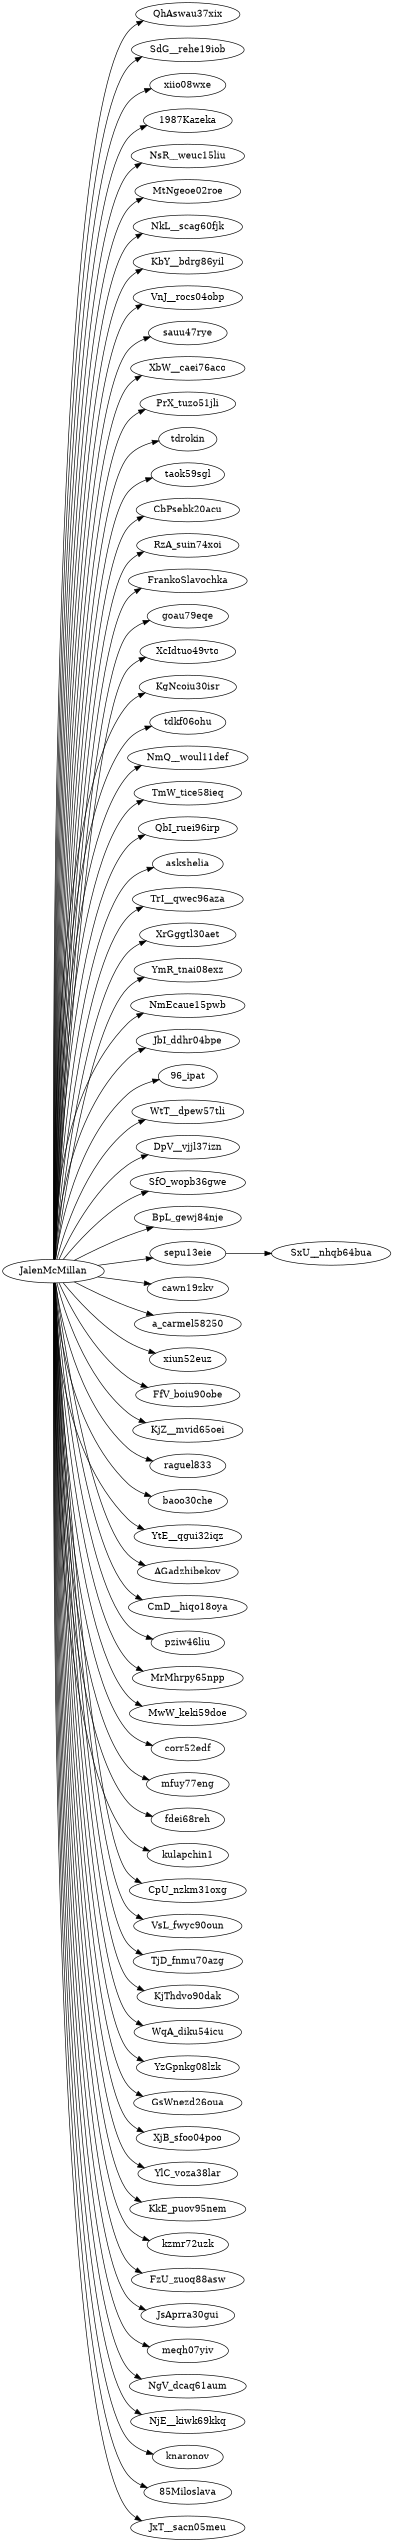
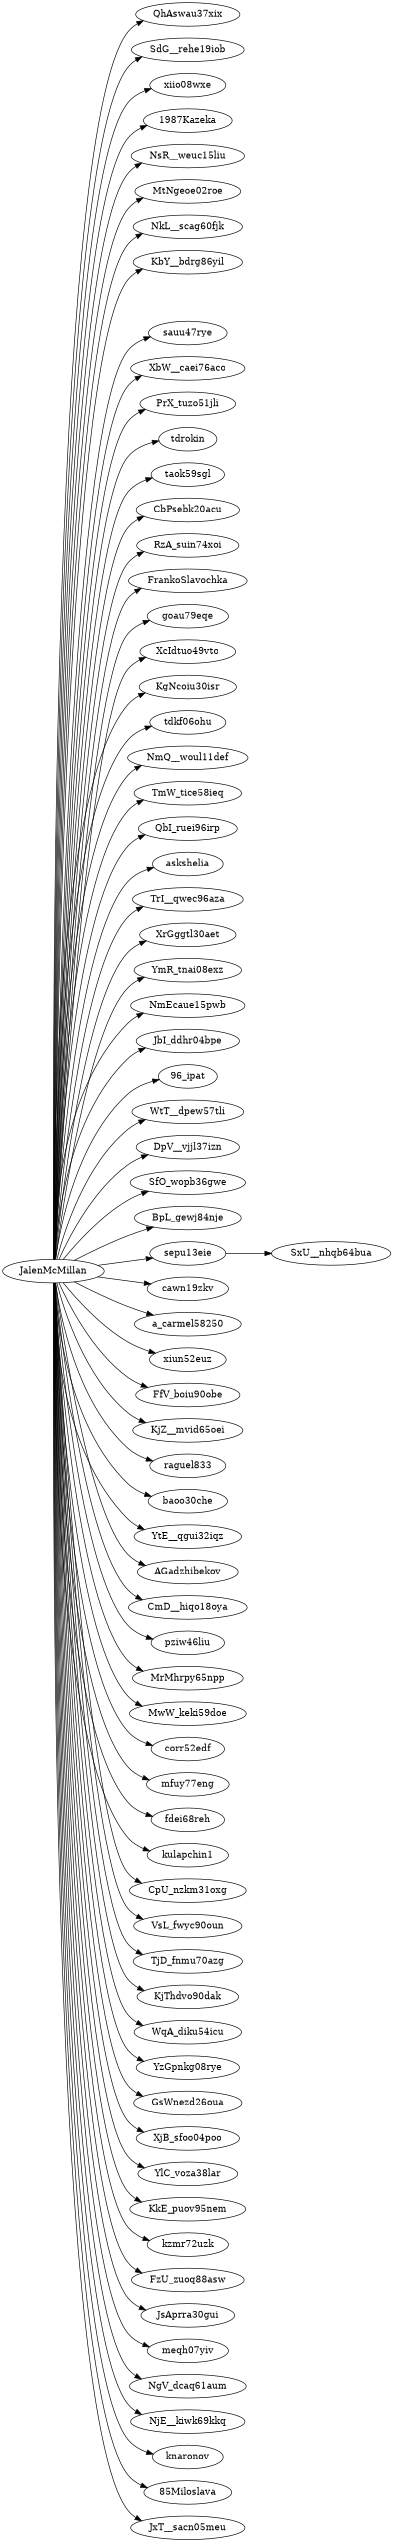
node "VnJ__rocs04obp": removed
node "YzGpnkg08lzk": label "YzGpnkg08lzk" -> "YzGpnkg08rye"
